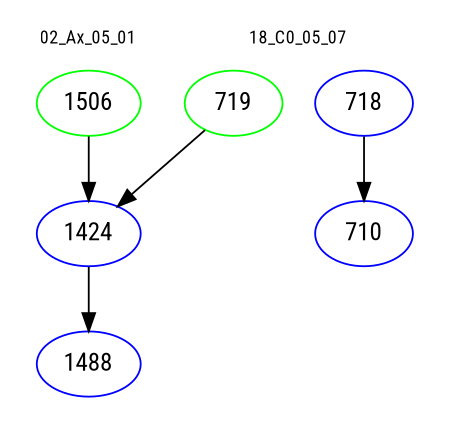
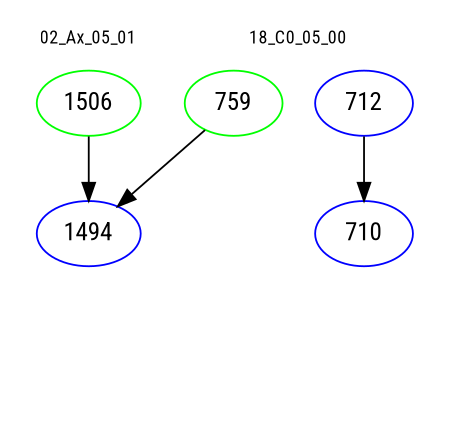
cluster "18_C0_05_07": label "18_C0_05_07" -> "18_C0_05_00"
node "719": label "719" -> "759"
node "718": label "718" -> "712"
node "1424": label "1424" -> "1494"
node "1488": removed
